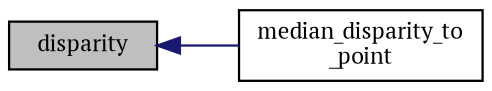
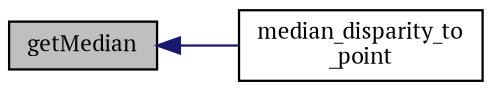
node "disparity": label "disparity" -> "getMedian"
